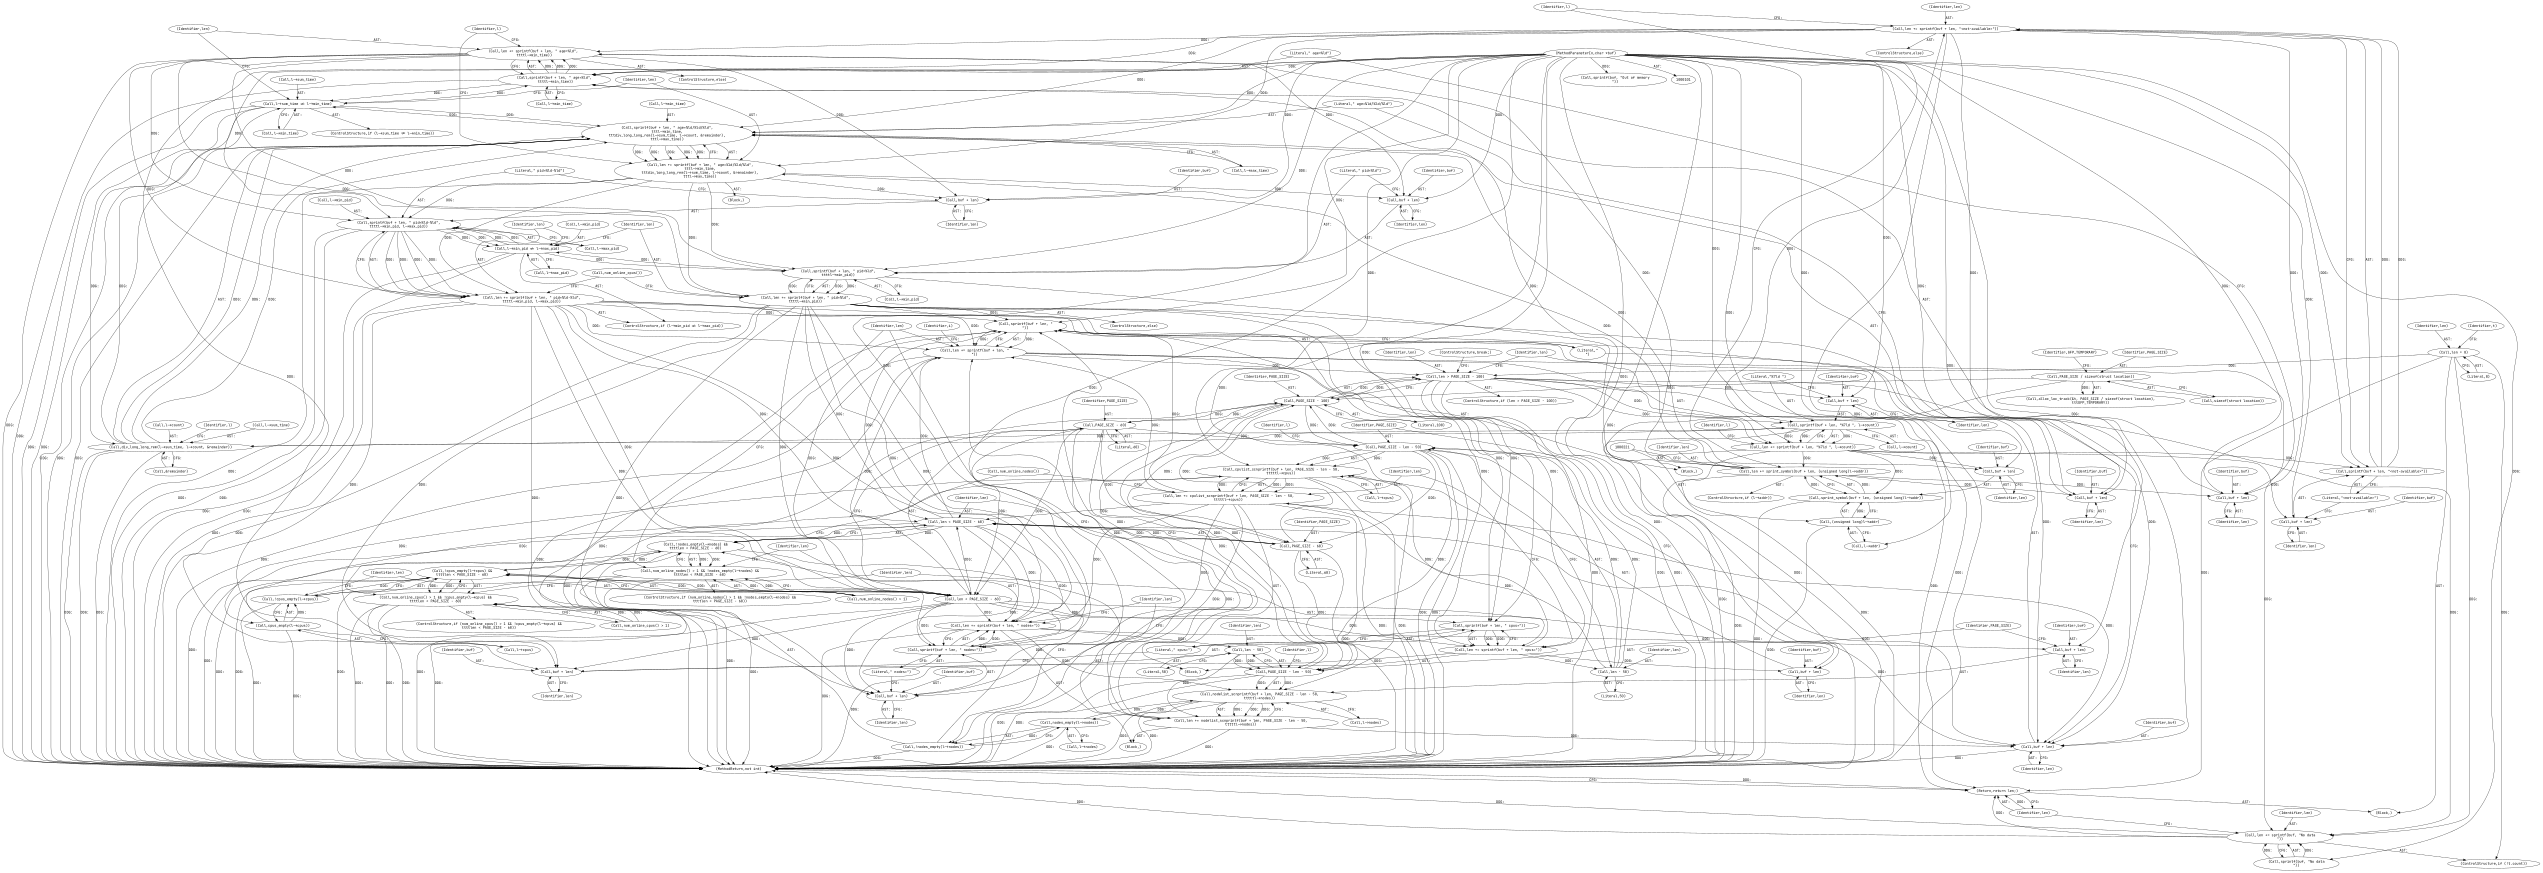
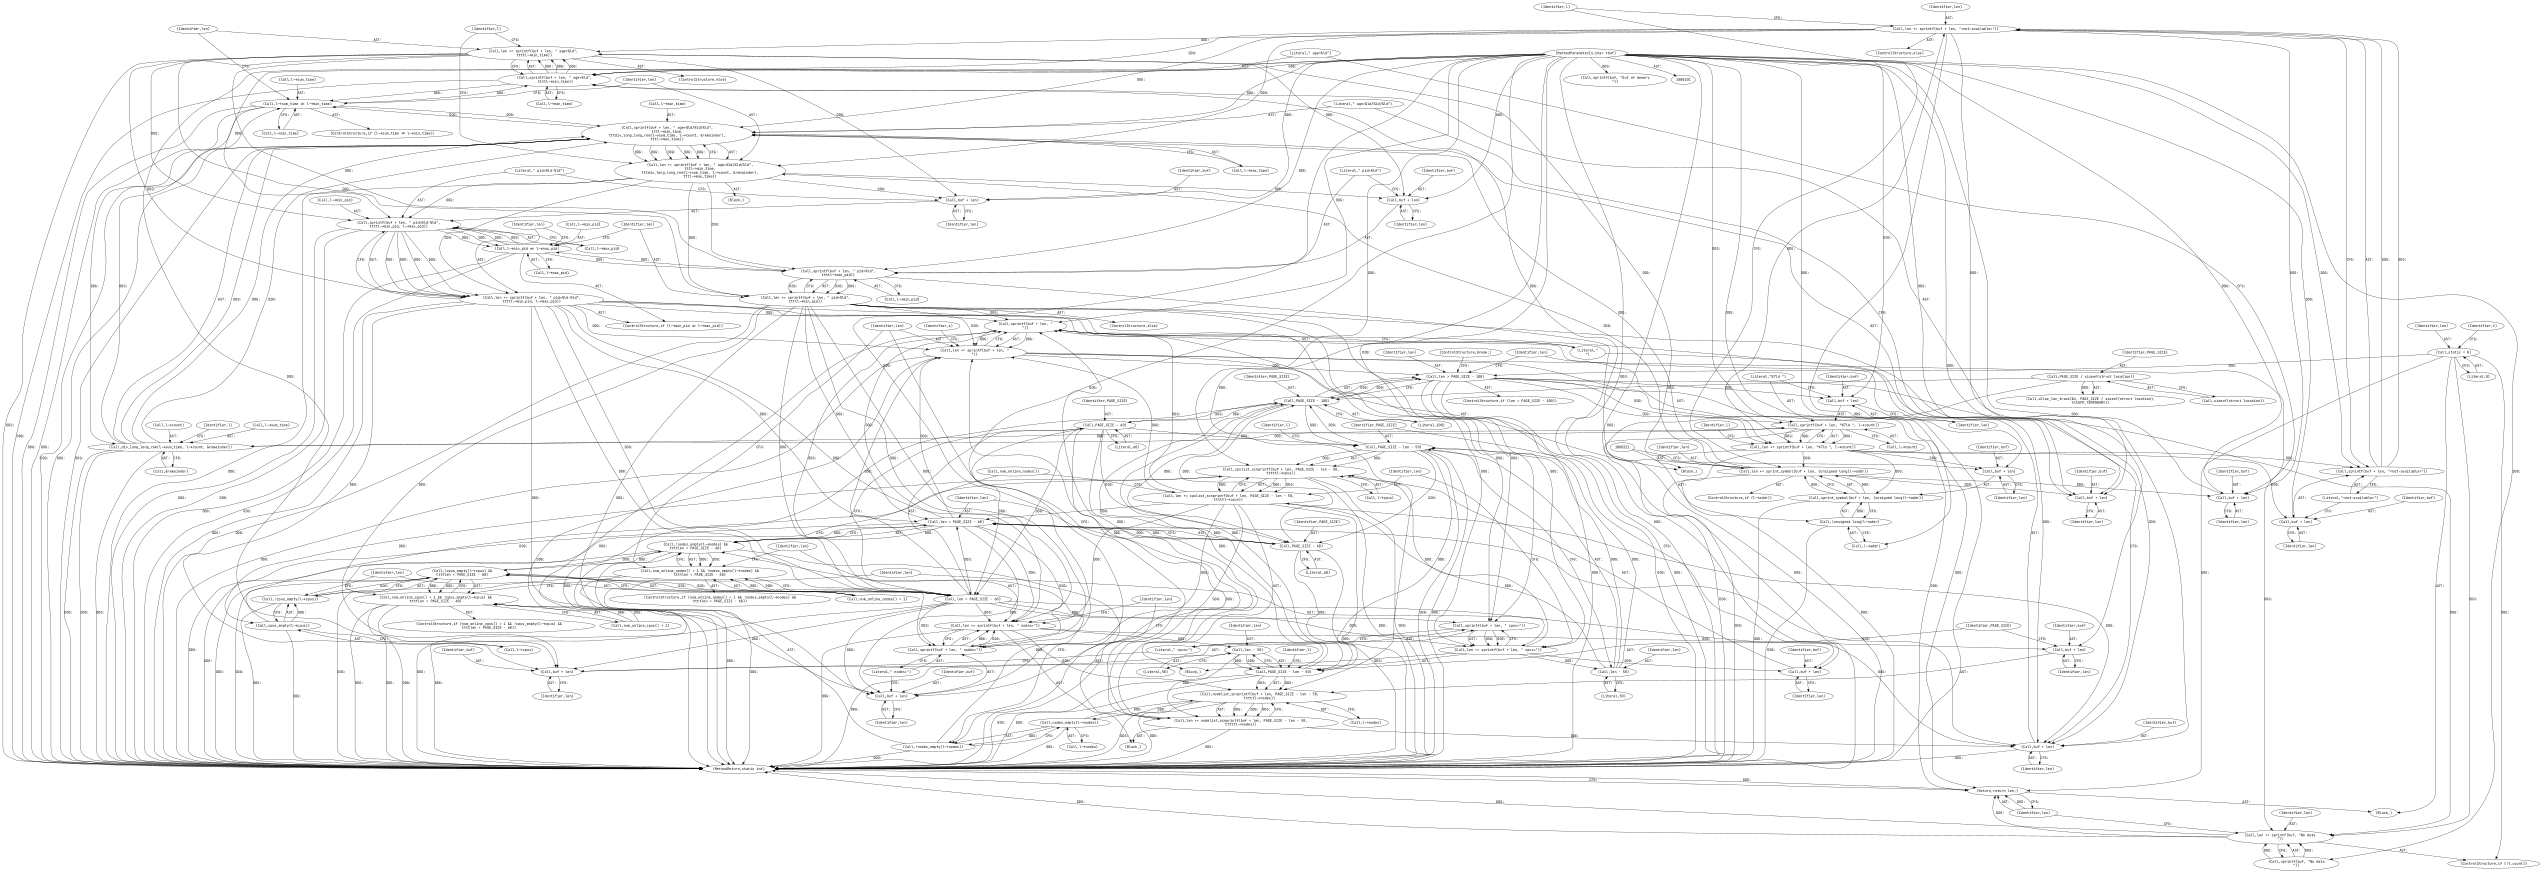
node "(Call,num_online_cpus())": removed
node "(Identifier,GFP_TEMPORARY)": removed
node "(Call,len = 0)": label "(Call,len = 0)" -> "(Call,static = 0)"
node "(MethodReturn,not int)": label "(MethodReturn,not int)" -> "(MethodReturn,static int)"
